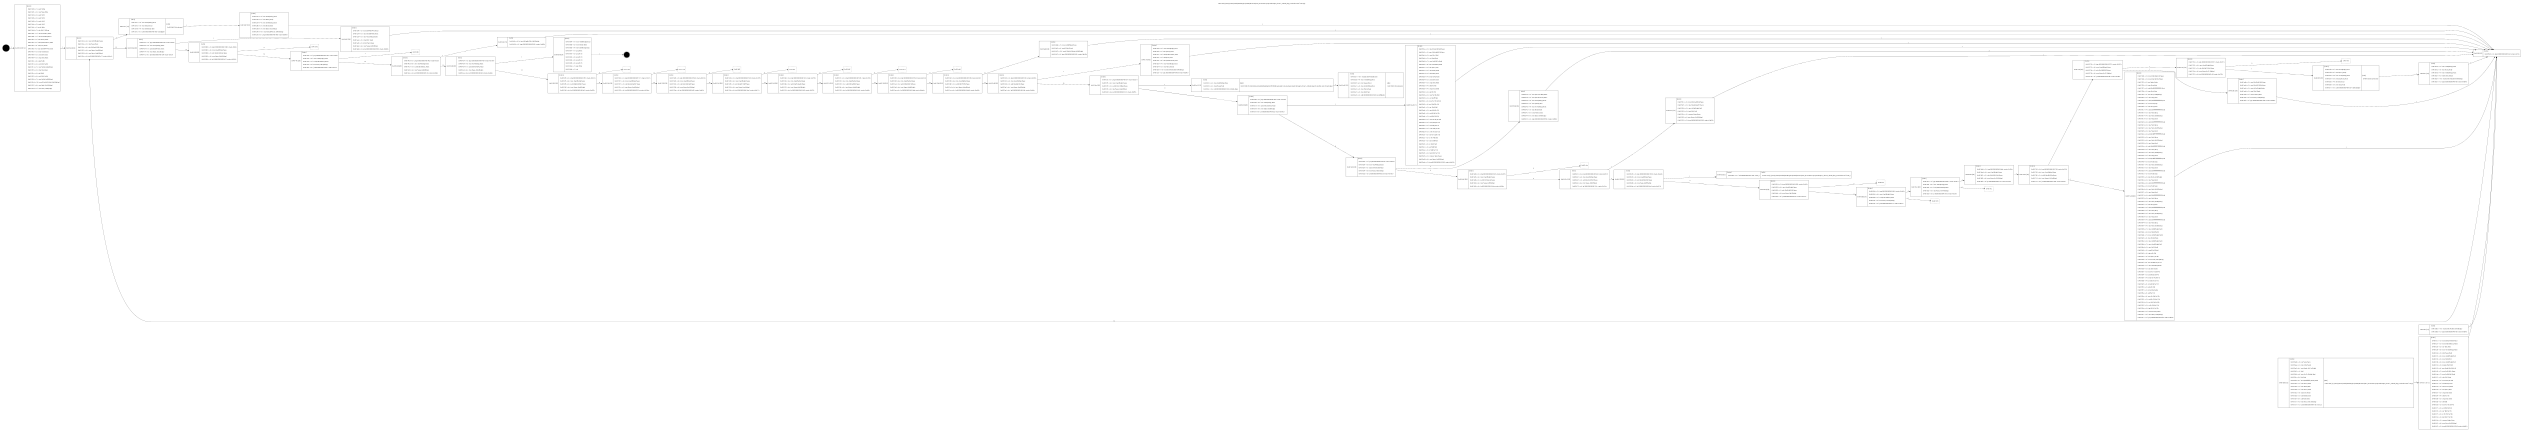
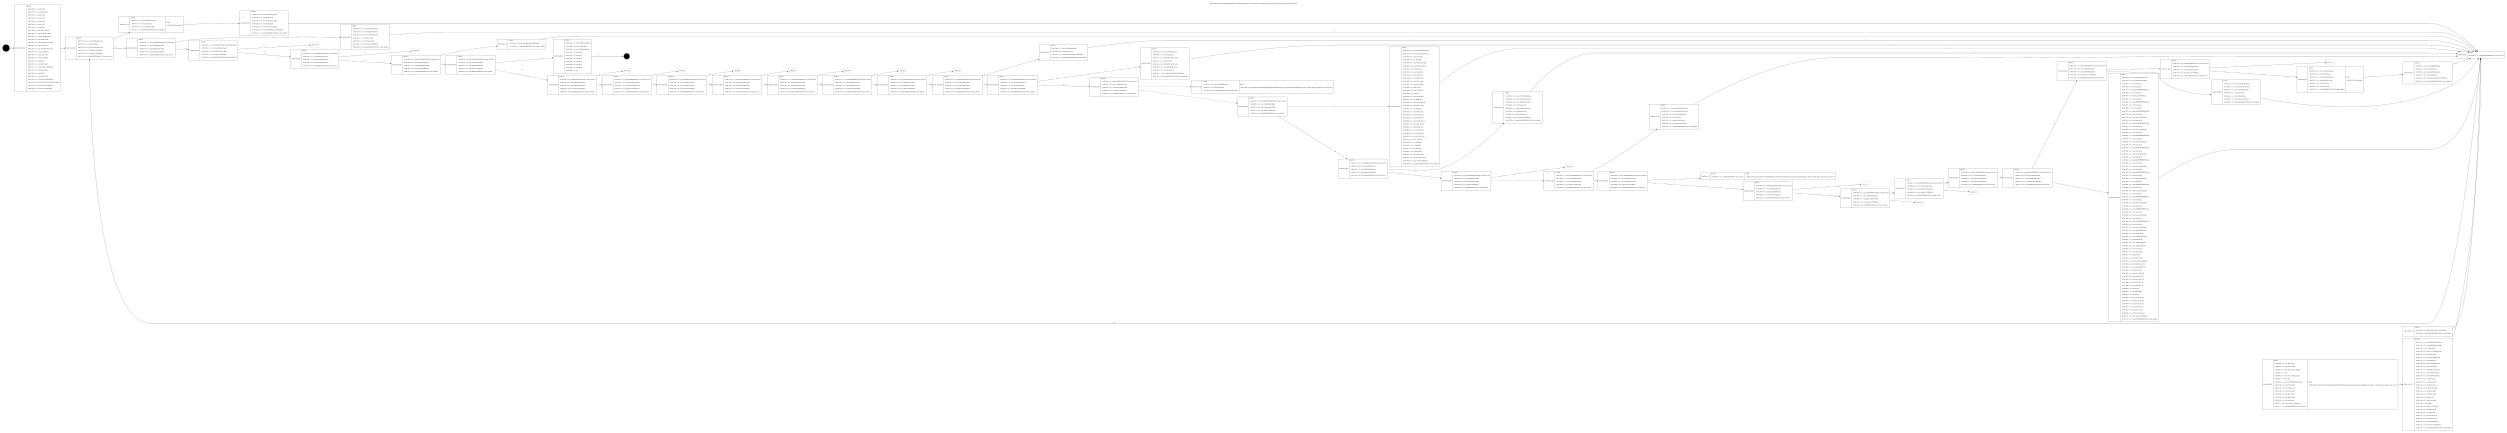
node "0x401cd1 [29]": removed
